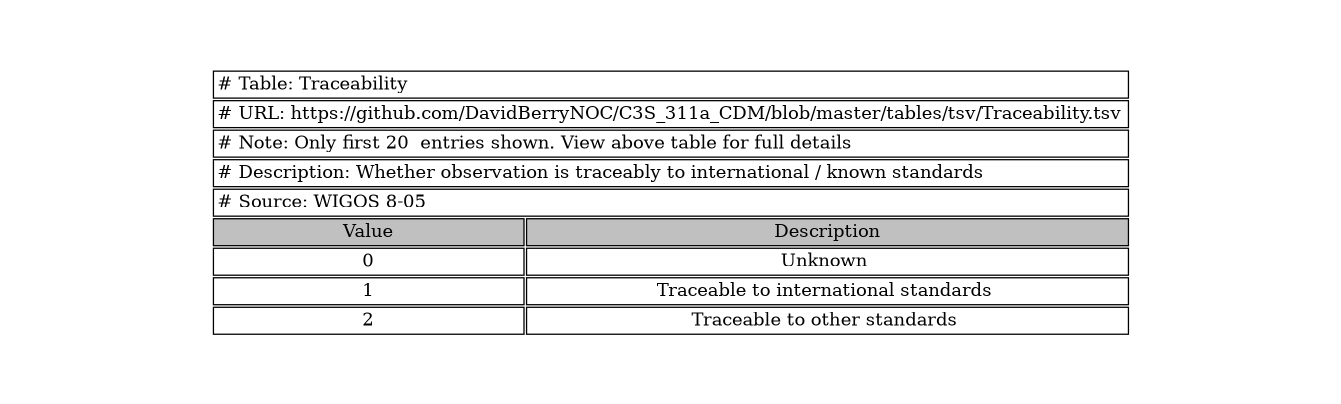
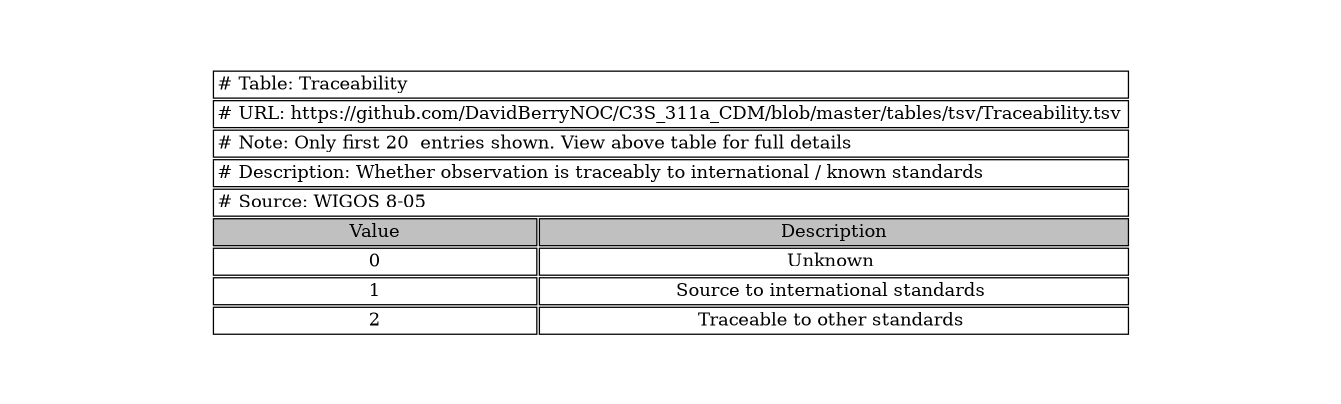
node "# Table: Traceability": text "Traceable to international standards" -> "Source to international standards"
